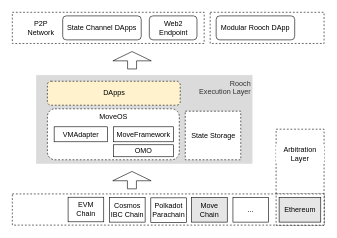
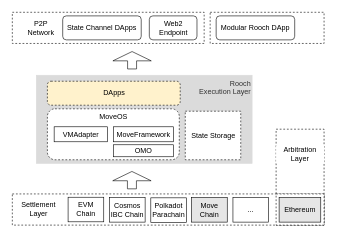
node "Settlement Layer": added
